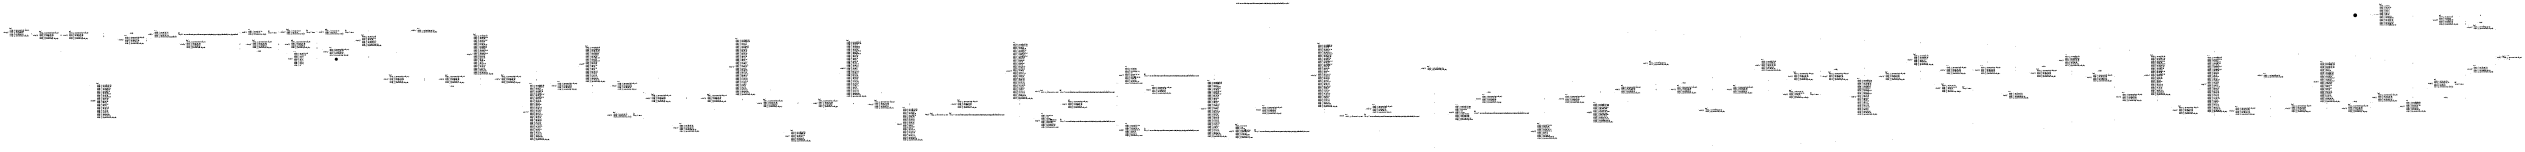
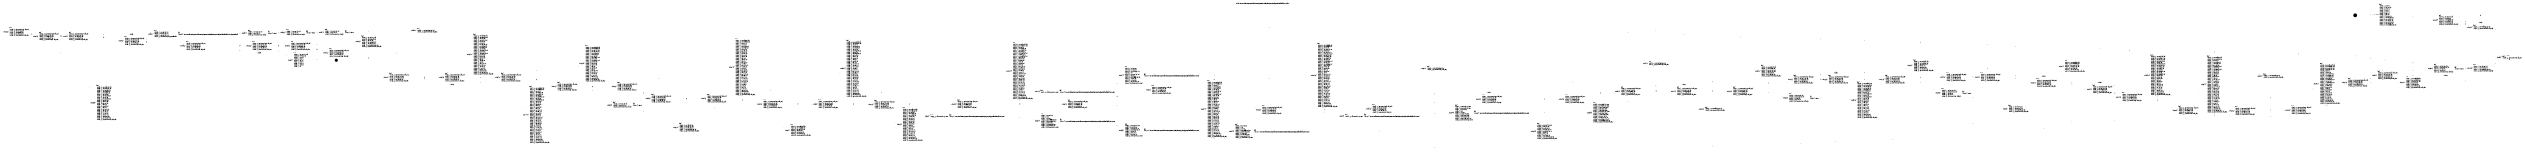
node "0x402d6d": removed
